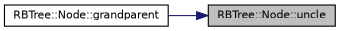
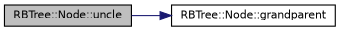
edge "RBTree::Node::grandparent" -> "RBTree::Node::uncle": reversed
